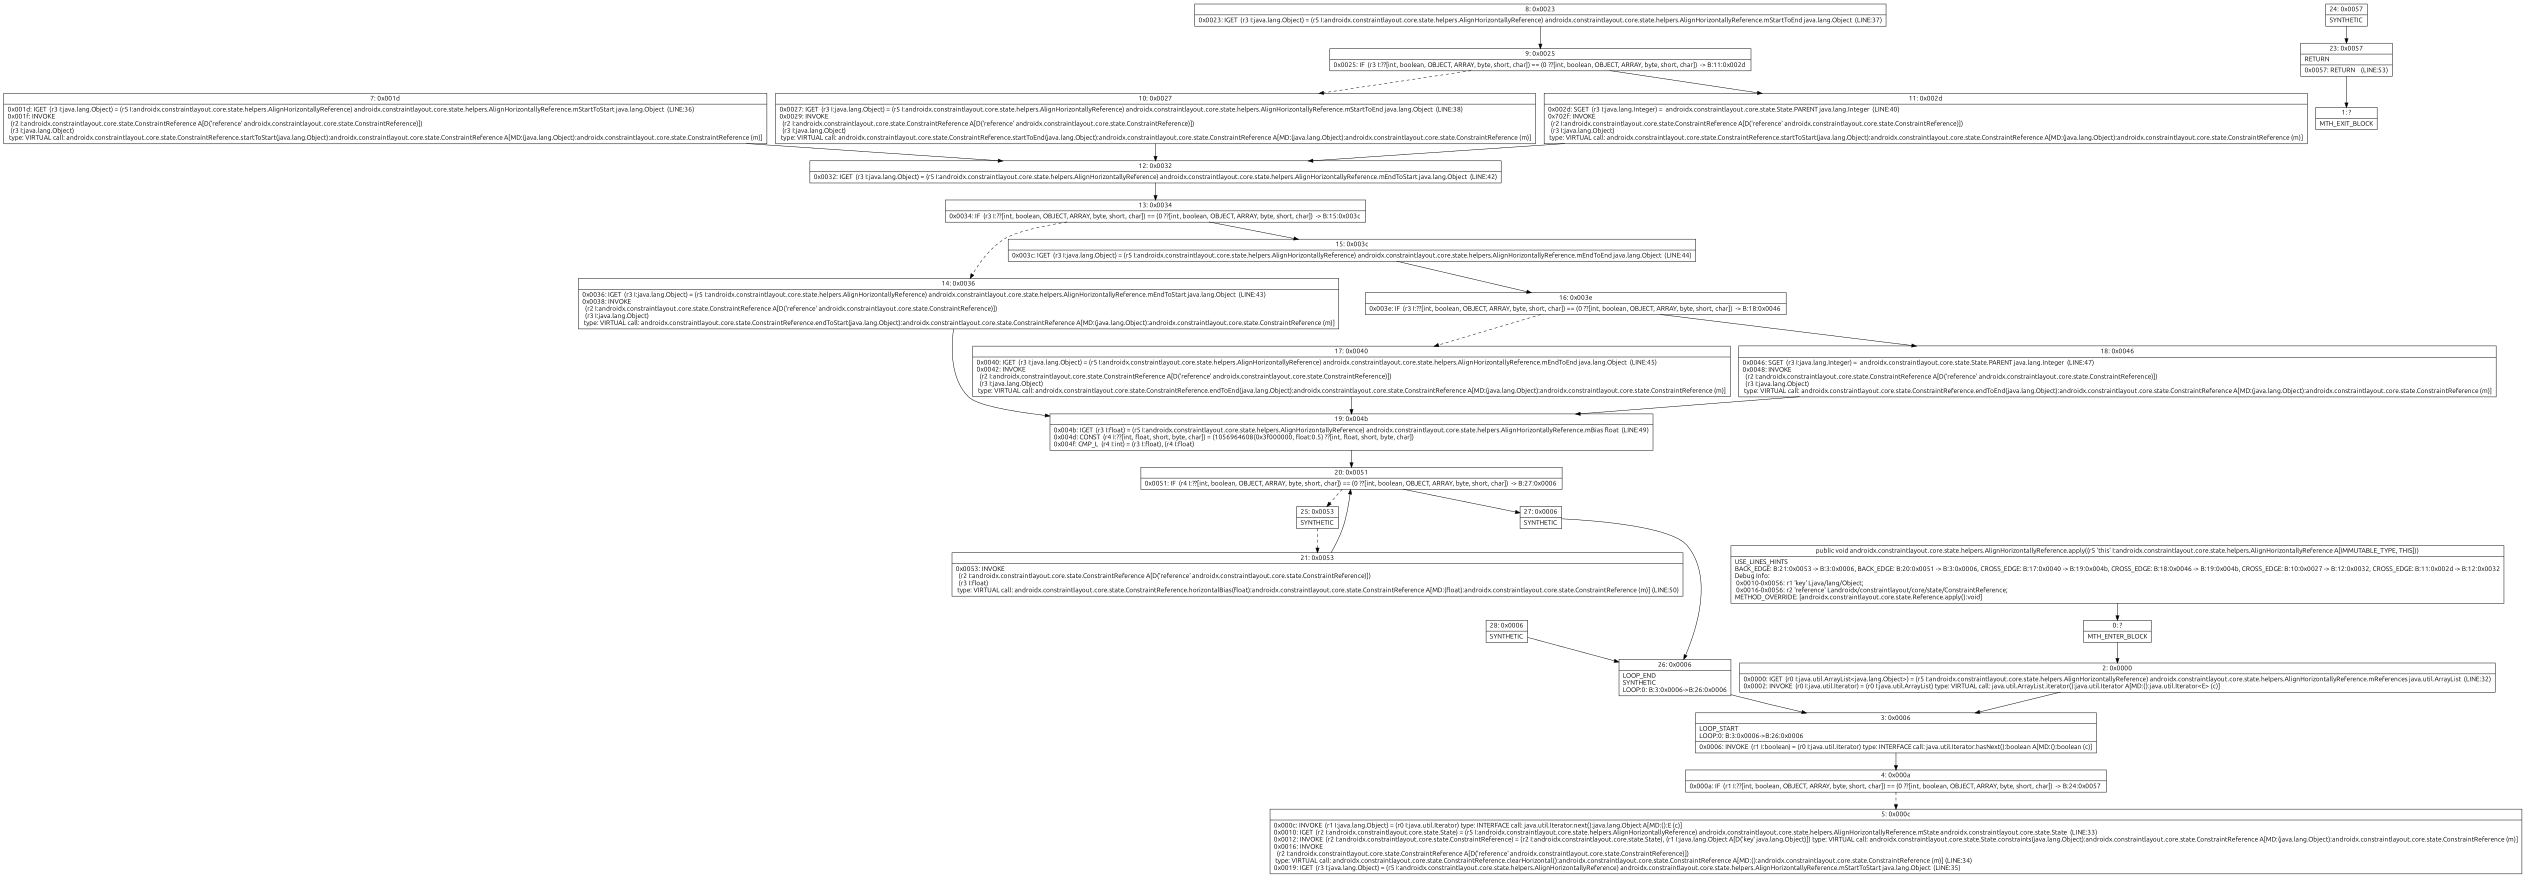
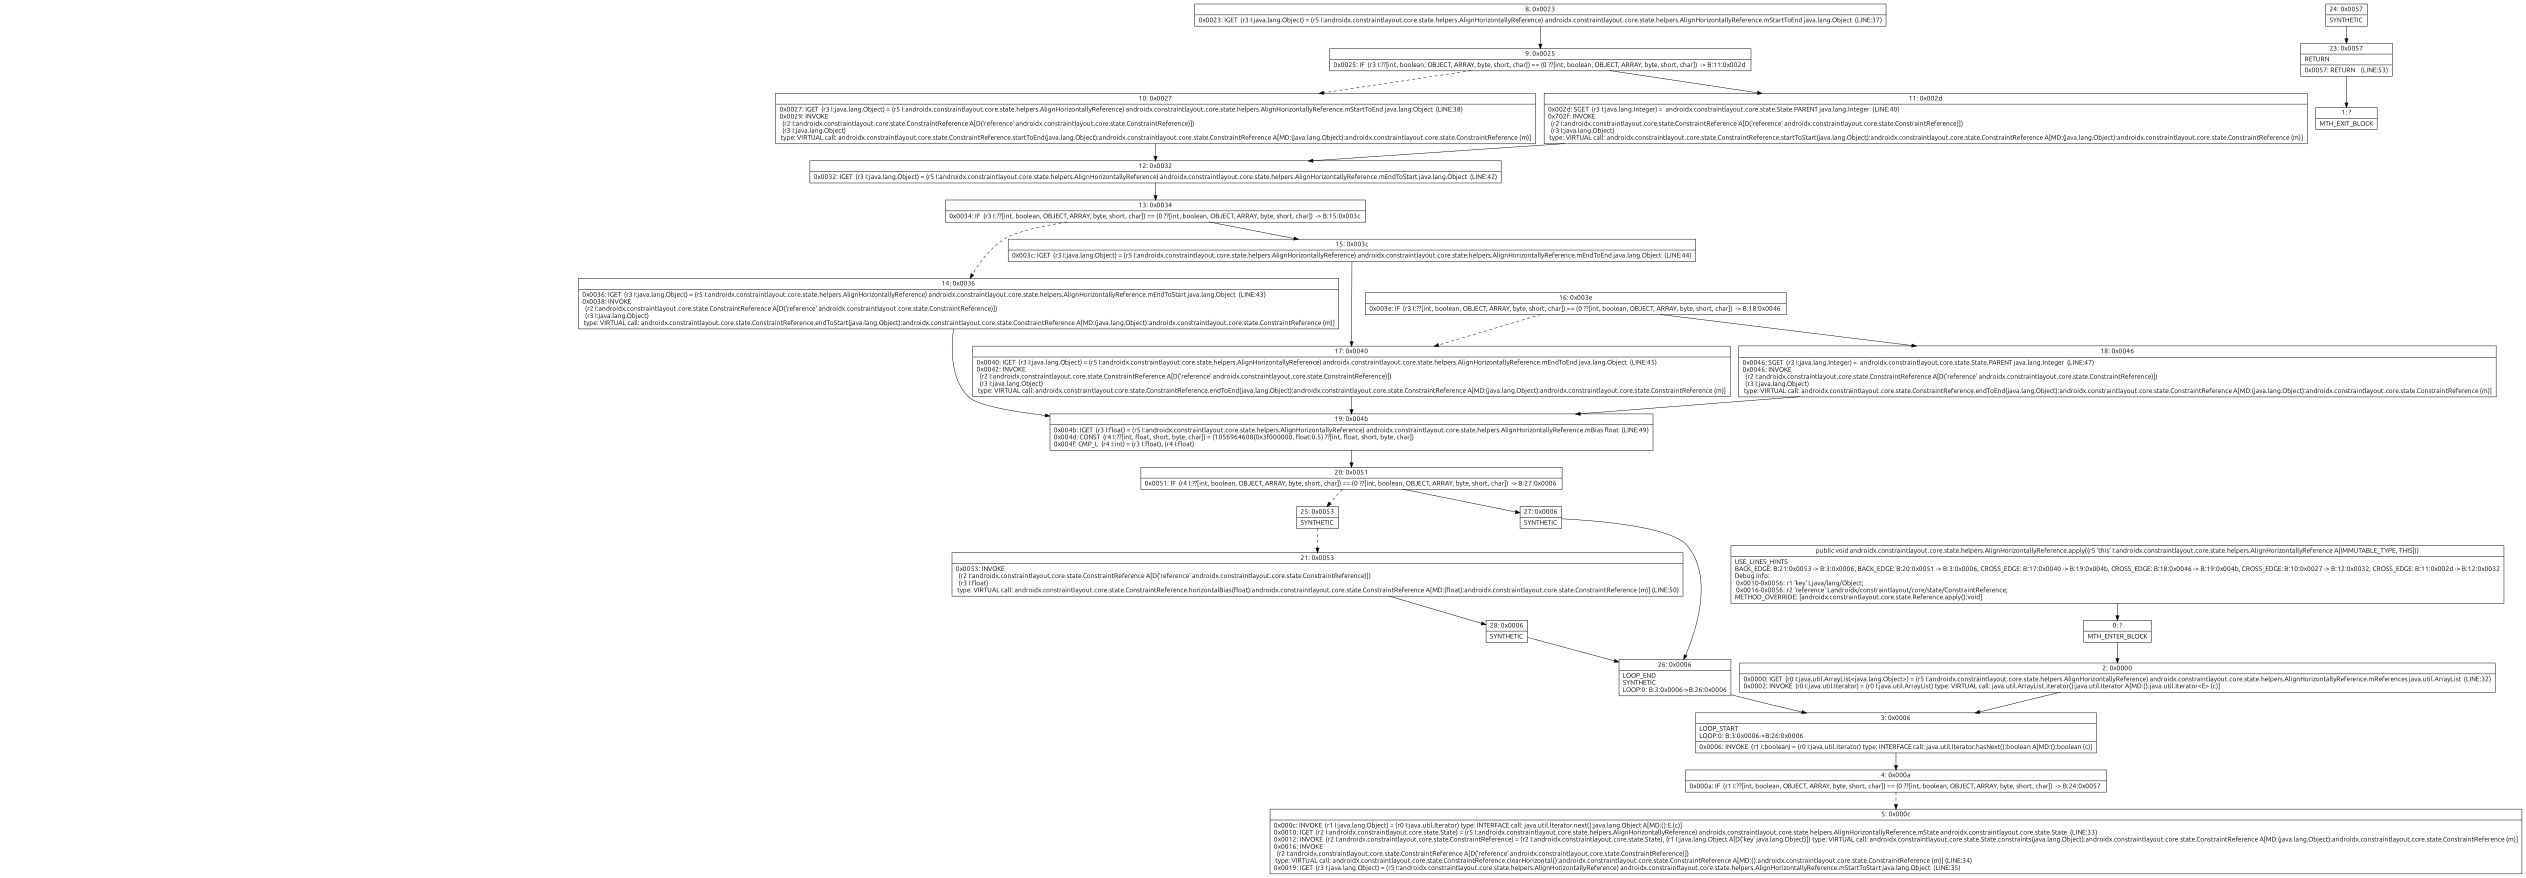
node "7: 0x001d": removed
edge "15: 0x003c" -> "16: 0x003e": now "15: 0x003c" -> "17: 0x0040"
node "18: 0x0046": text "0x0048: INVOKE" -> "0x0046: INVOKE"
edge "21: 0x0053" -> "20: 0x0051": now "21: 0x0053" -> "28: 0x0006"
